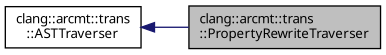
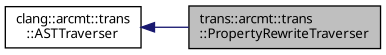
node "clang::arcmt::trans ::PropertyRewriteTraverser": label "clang::arcmt::trans ::PropertyRewriteTraverser" -> "trans::arcmt::trans ::PropertyRewriteTraverser"
